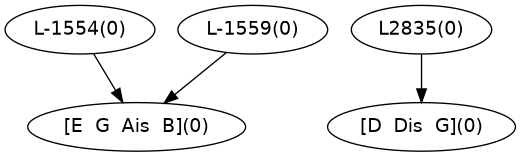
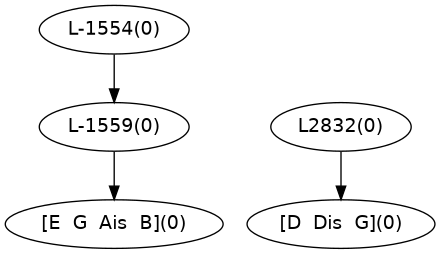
node "L2835(0)": label "L2835(0)" -> "L2832(0)"
edge "L-1554(0)" -> "[E  G  Ais  B](0)": now "L-1554(0)" -> "L-1559(0)"
